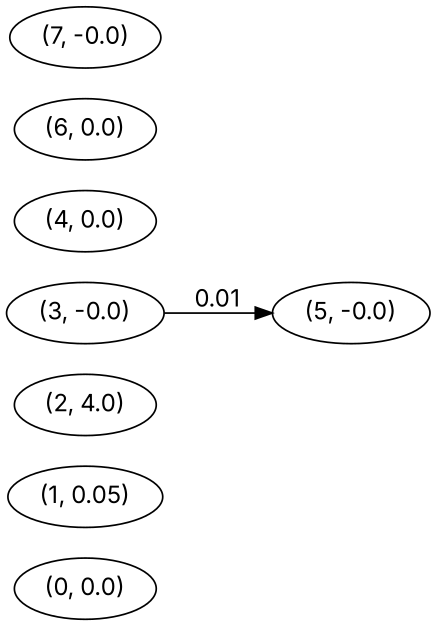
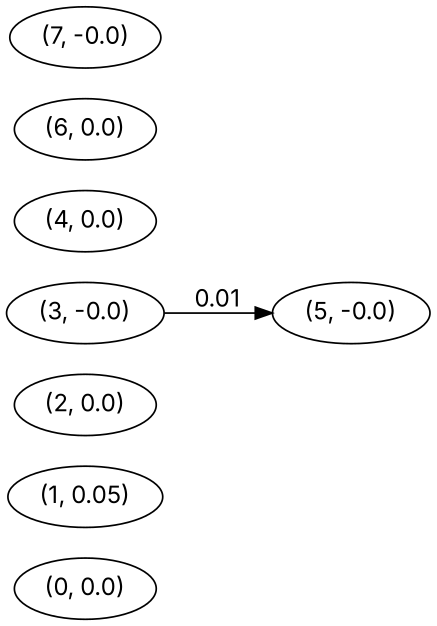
node "(2, 4.0)": label "(2, 4.0)" -> "(2, 0.0)"
